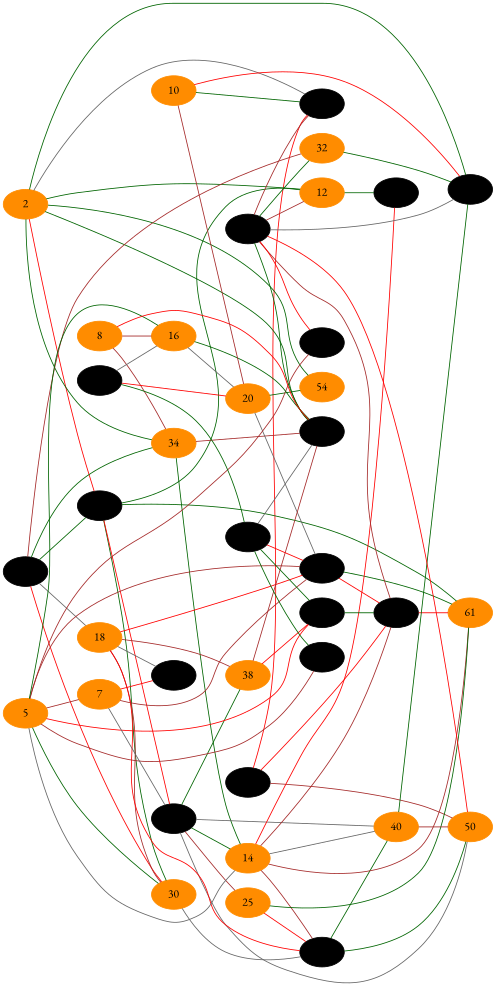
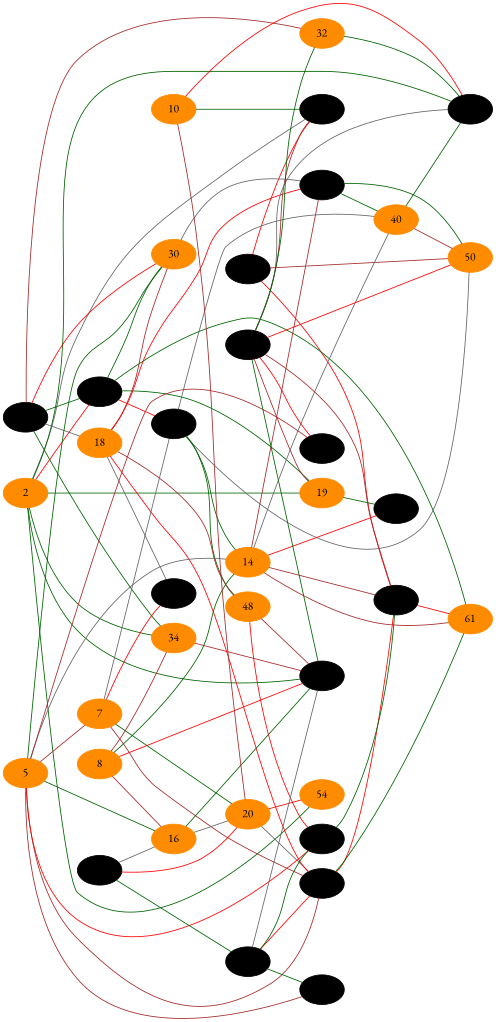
node "12": label "12" -> "19"
edge "54" -- "20": color darkgreen -> red
edge "34" -- "14": now "8" -- "14"
node "38": label "38" -> "48"
edge "7" -- "20": added
node "25": removed
